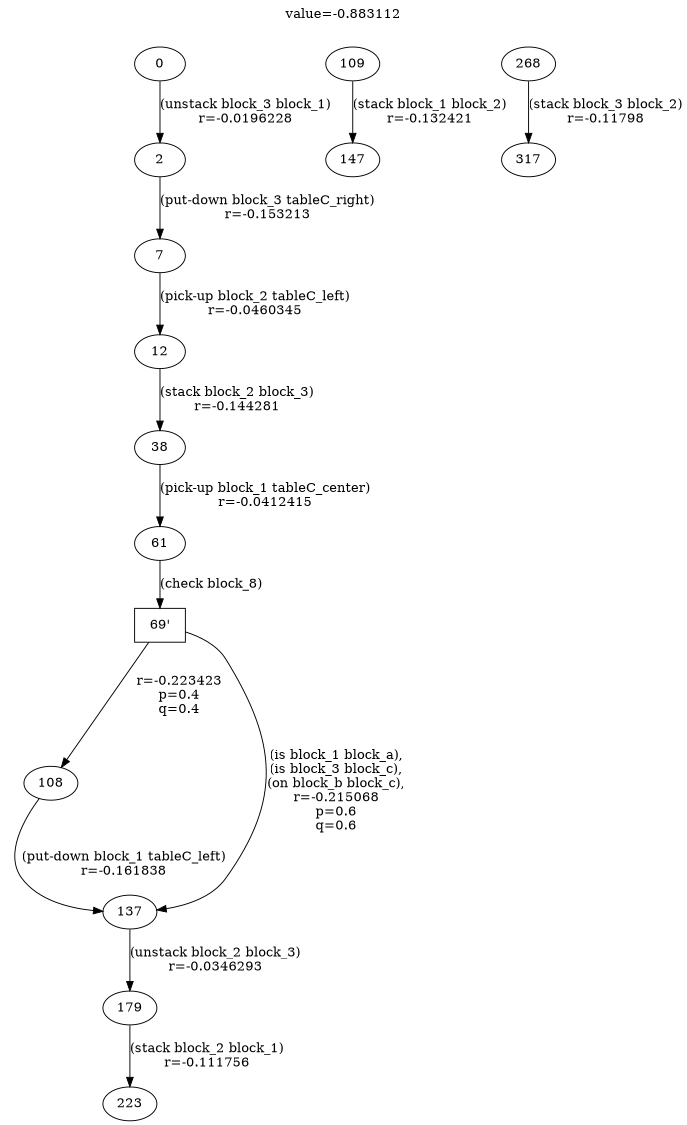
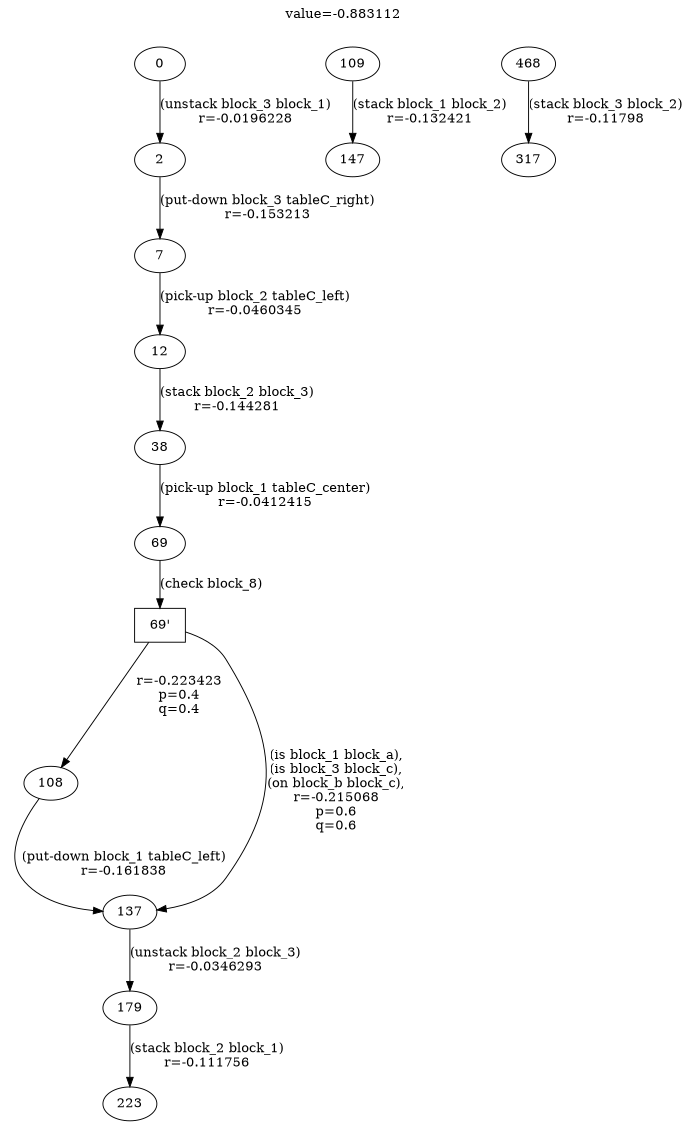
node "268": label "268" -> "468"
node "61": label "61" -> "69"
